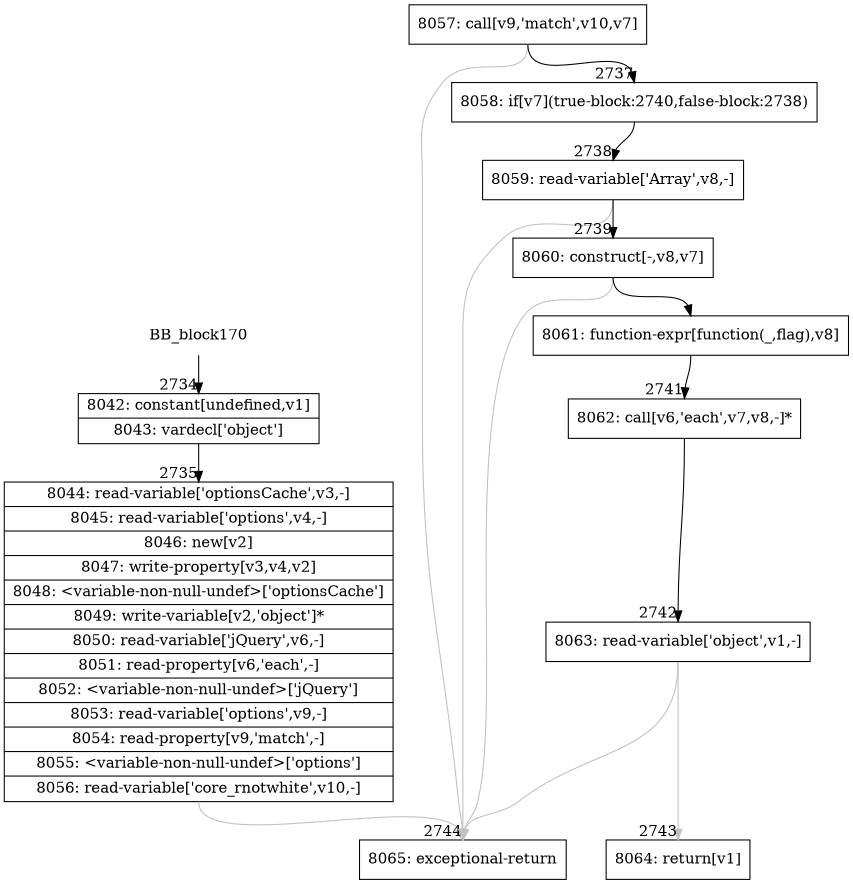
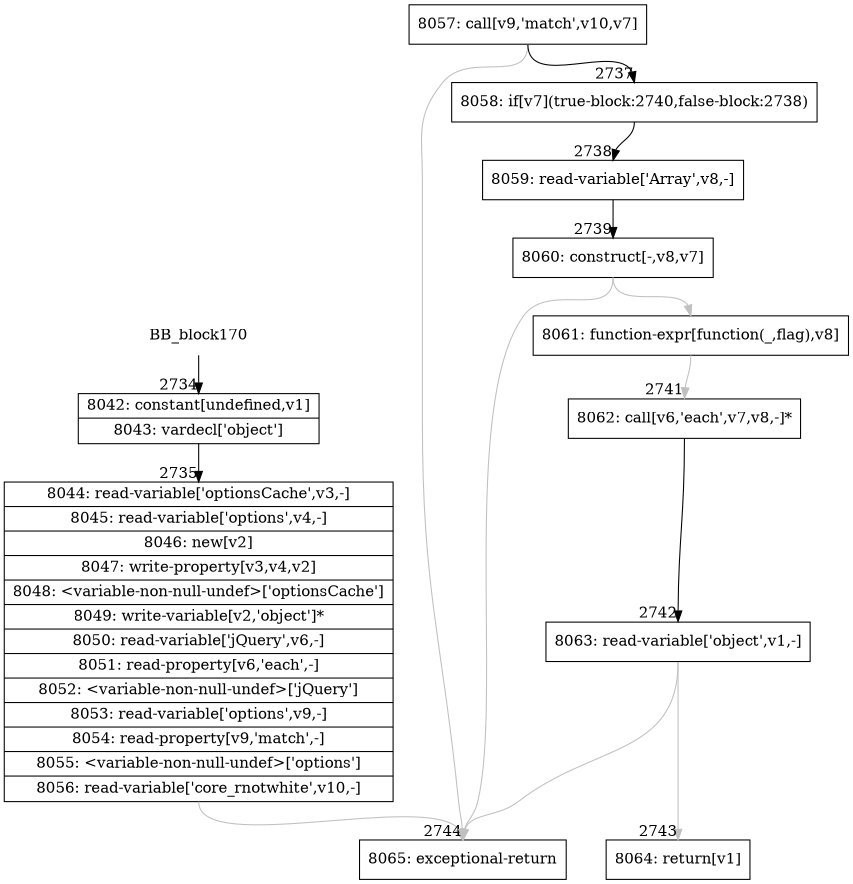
edge "8060: construct[-,v8,v7]" -> "8061: function-expr[function(_,flag),v8]": color black -> gray
edge "8061: function-expr[function(_,flag),v8]" -> "8062: call[v6,'each',v7,v8,-]*": color black -> gray
edge "8059: read-variable['Array',v8,-]" -> "8065: exceptional-return": removed
